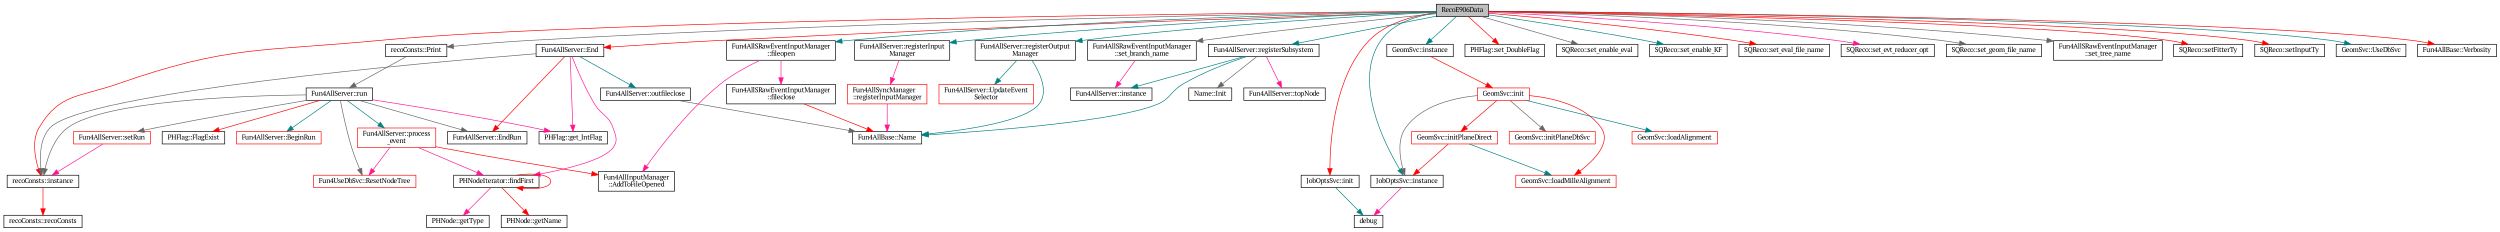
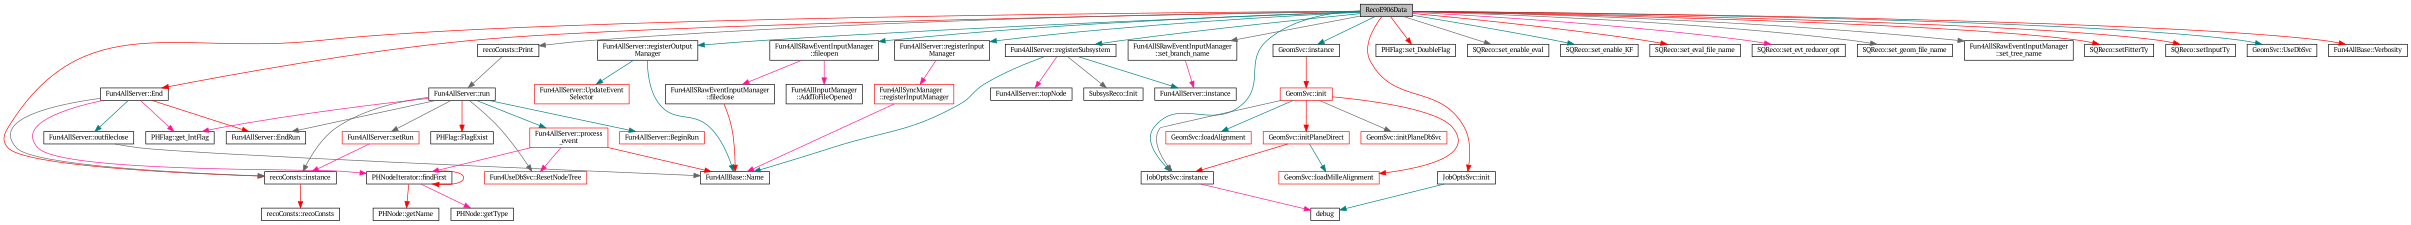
node "Name::Init": label "Name::Init" -> "SubsysReco::Init"
edge "Fun4AllServer::process _event" -> "Fun4AllInputManager ::AddToFileOpened": now "Fun4AllServer::process _event" -> "Fun4AllBase::Name"
